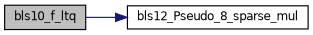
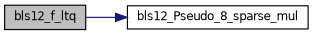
node "bls10_f_ltq": label "bls10_f_ltq" -> "bls12_f_ltq"
